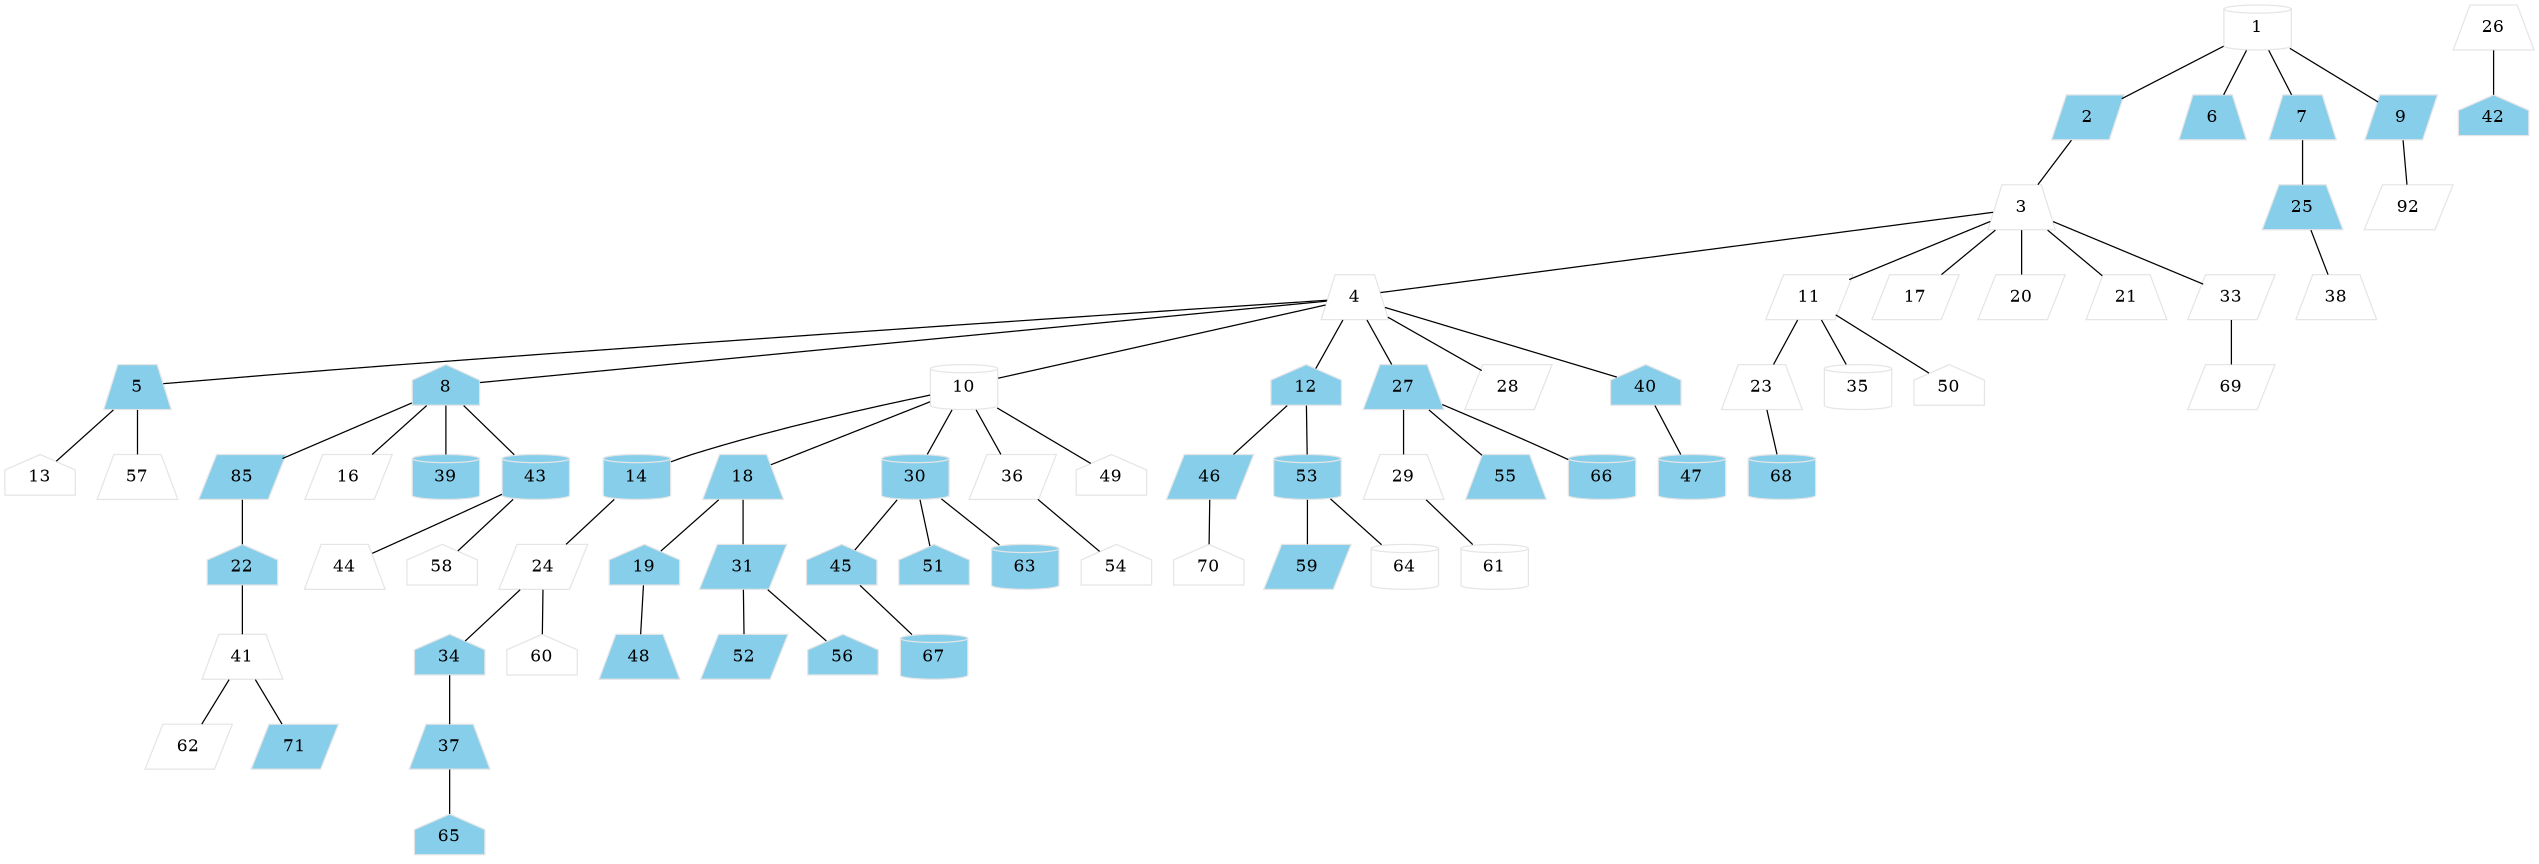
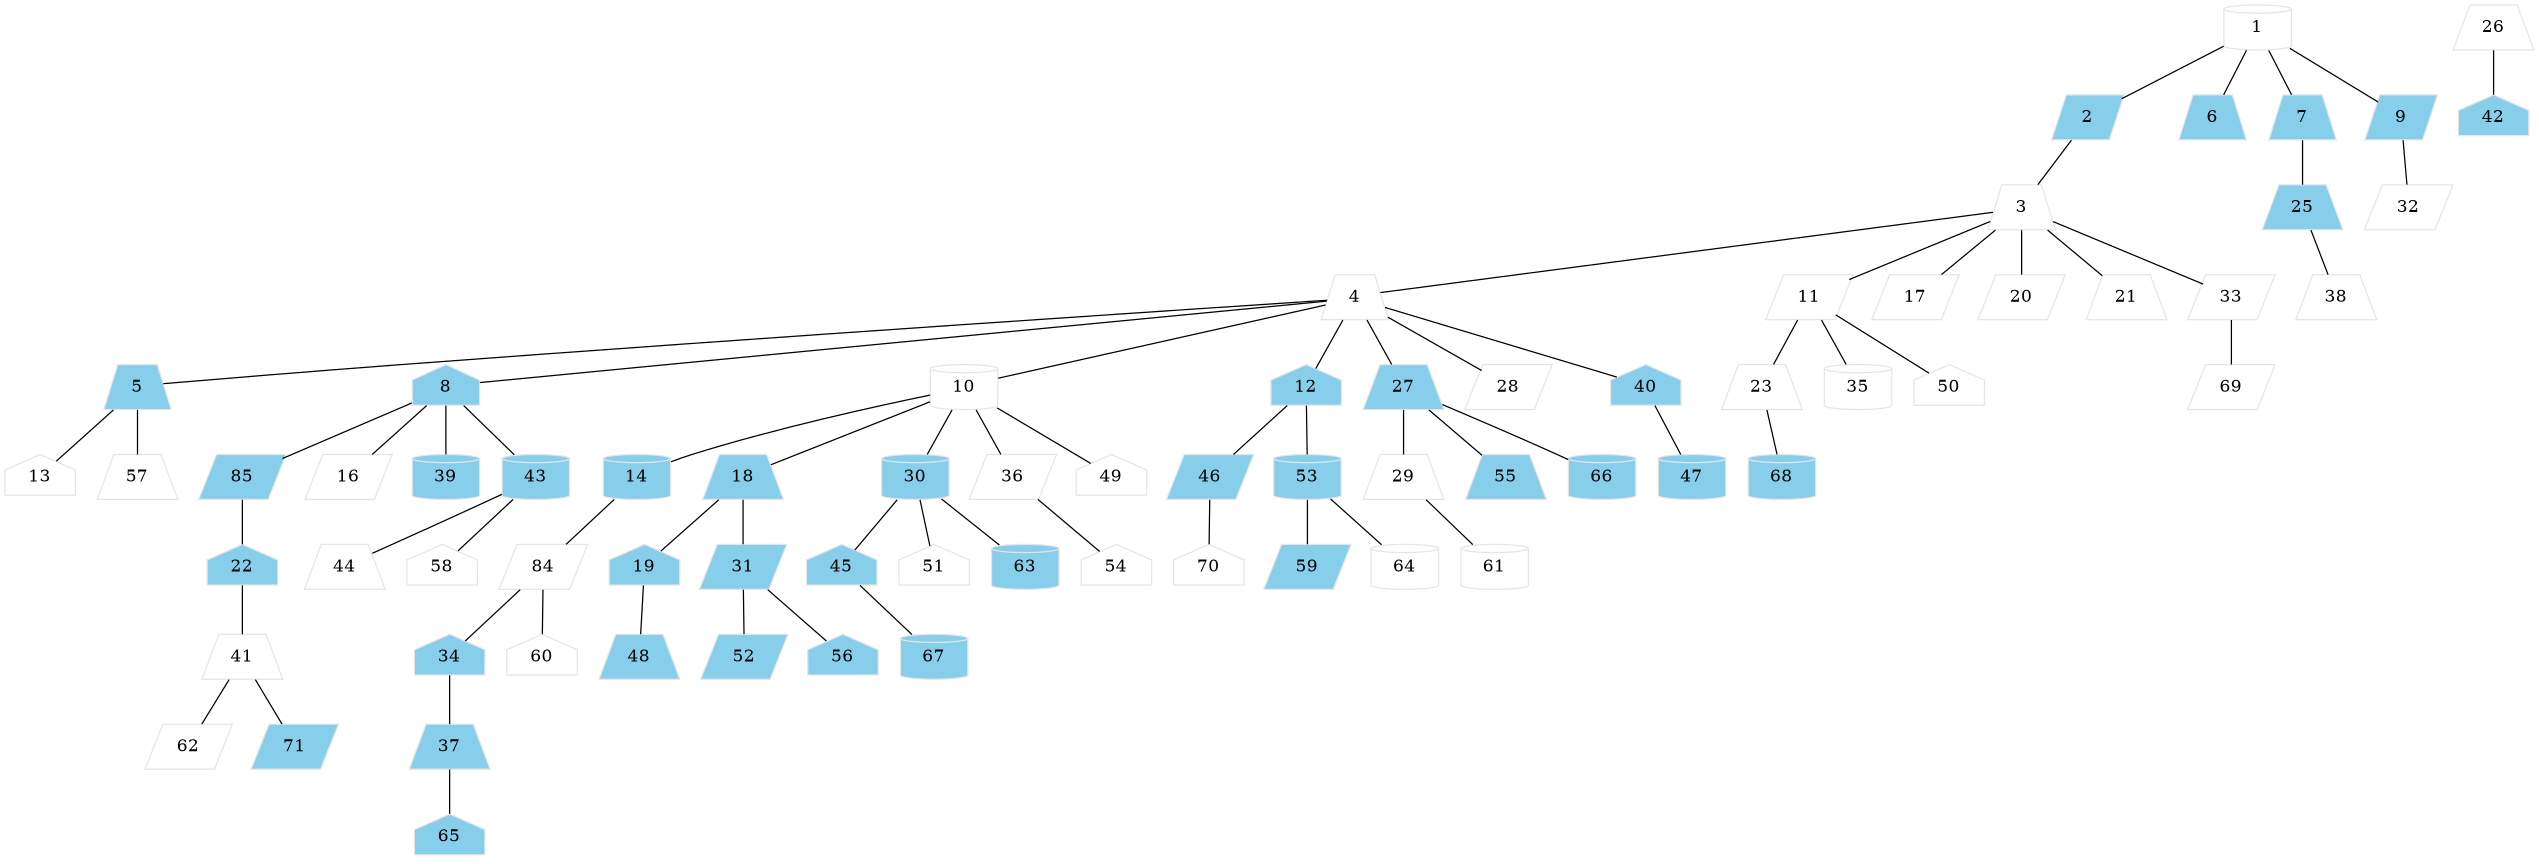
node "92": label "92" -> "32"
node "24": label "24" -> "84"
node "51": fillcolor skyblue -> white
